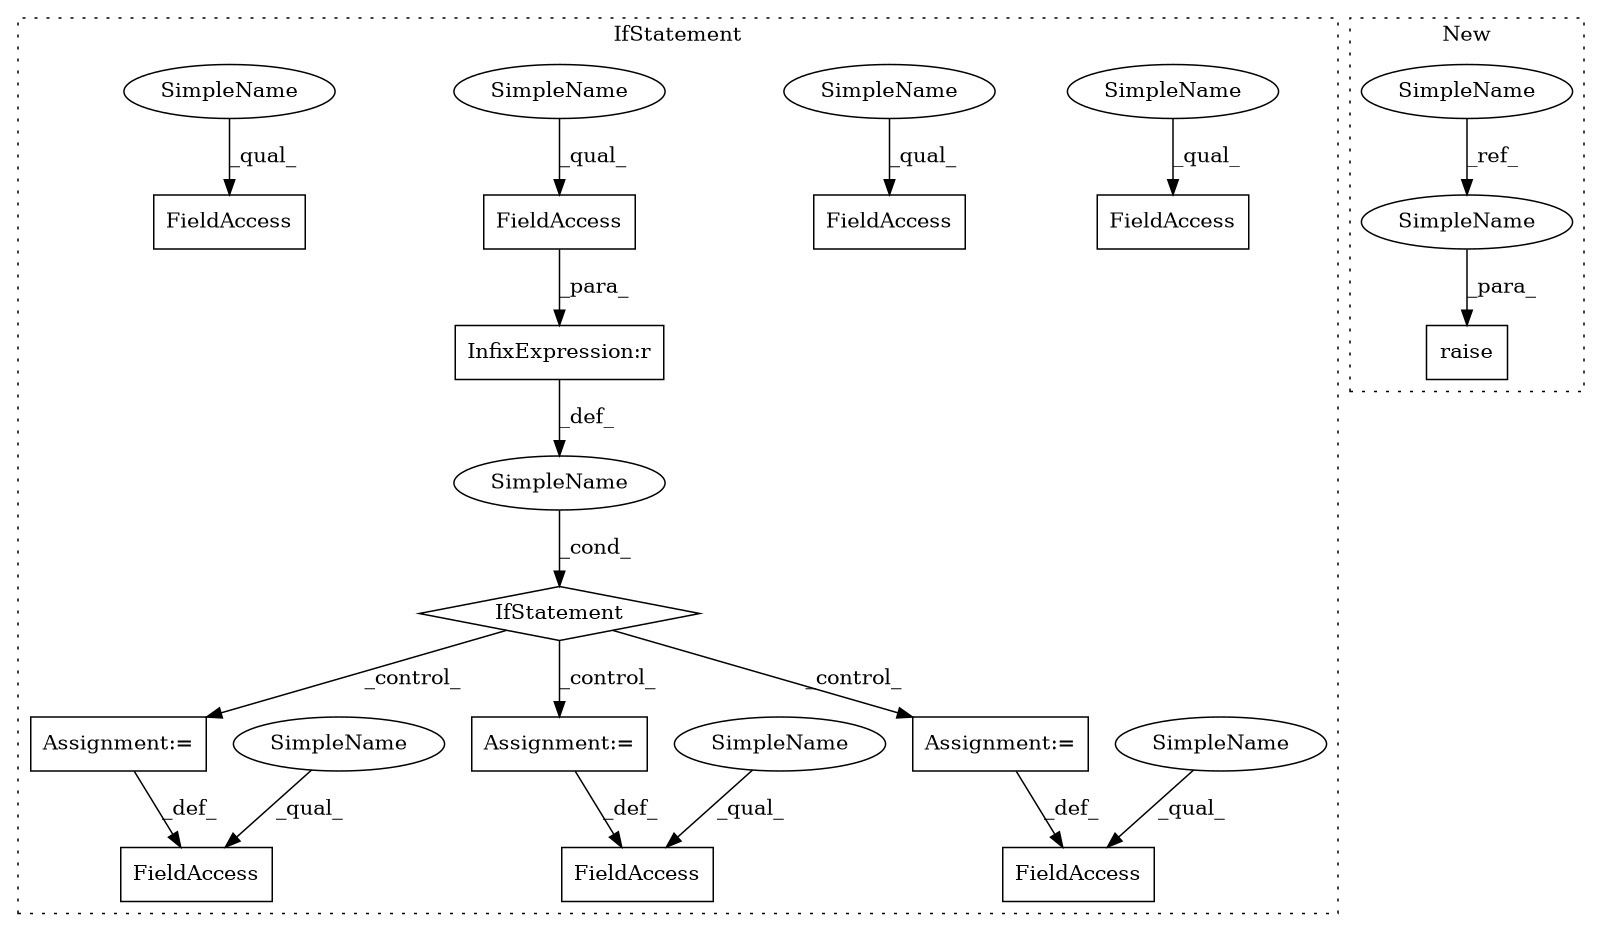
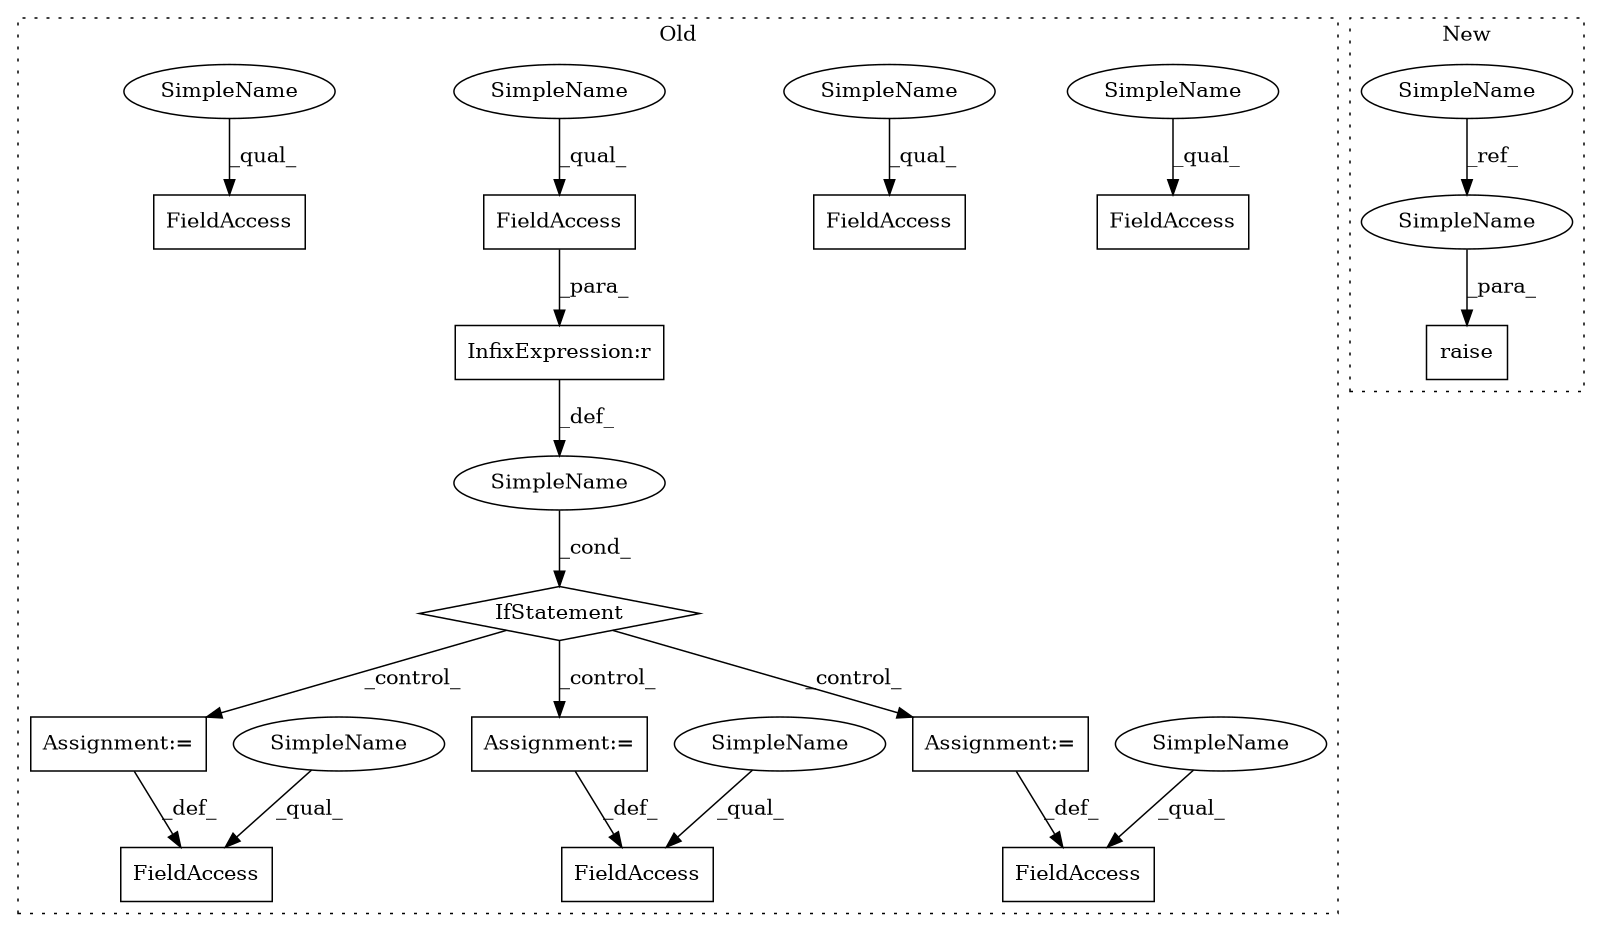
cluster "IfStatement": label "IfStatement" -> "Old"
